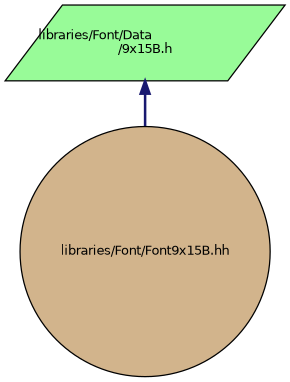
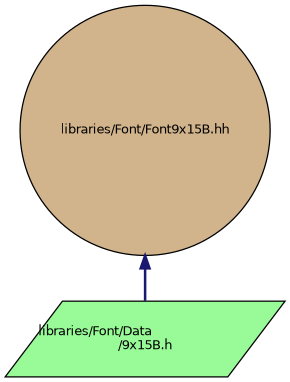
edge "libraries/Font/Font9x15B.hh" -> "libraries/Font/Data /9x15B.h": reversed
